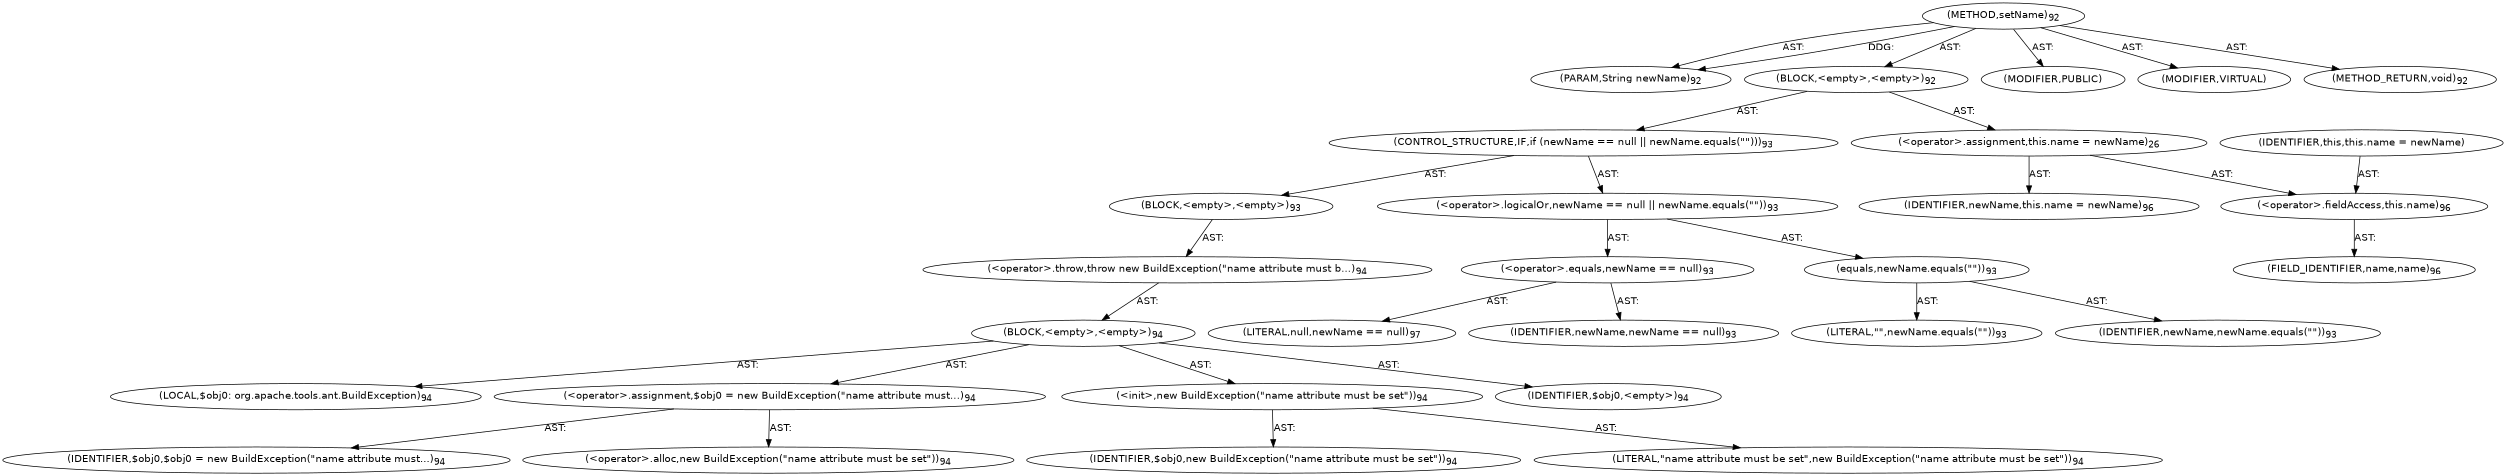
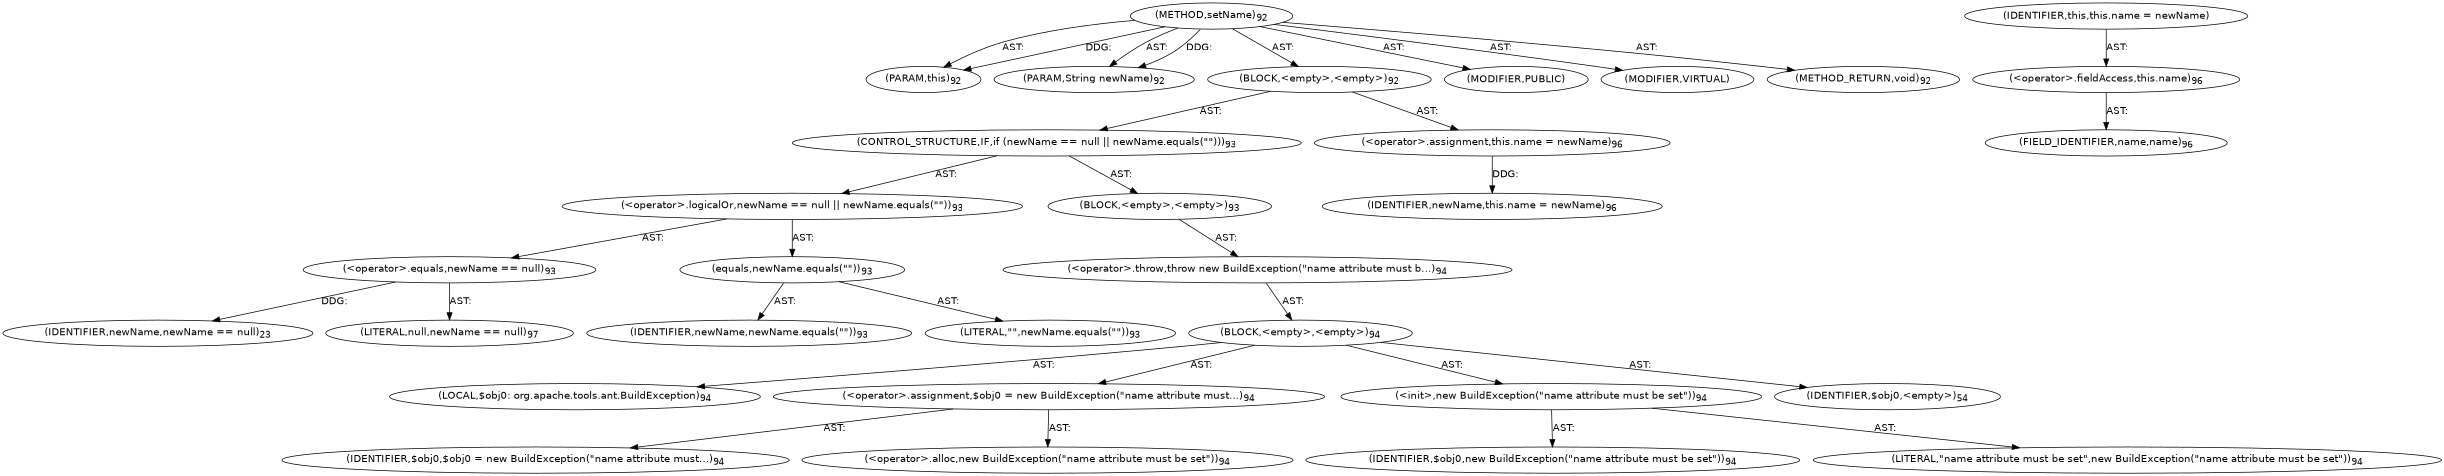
node "(PARAM,this)": added
node "(<operator>.assignment,this.name = newName)": text "26" -> "96"
edge "(<operator>.assignment,this.name = newName)" -> "(<operator>.fieldAccess,this.name)": removed, label "AST:"
edge "(<operator>.assignment,this.name = newName)" -> "(IDENTIFIER,newName,this.name = newName)": label "AST: " -> "DDG: "
edge "(<operator>.equals,newName == null)" -> "(IDENTIFIER,newName,newName == null)": label "AST: " -> "DDG: "
node "(IDENTIFIER,newName,newName == null)": text "93" -> "23"
node "(IDENTIFIER,$obj0,<empty>)": text "94" -> "54"
